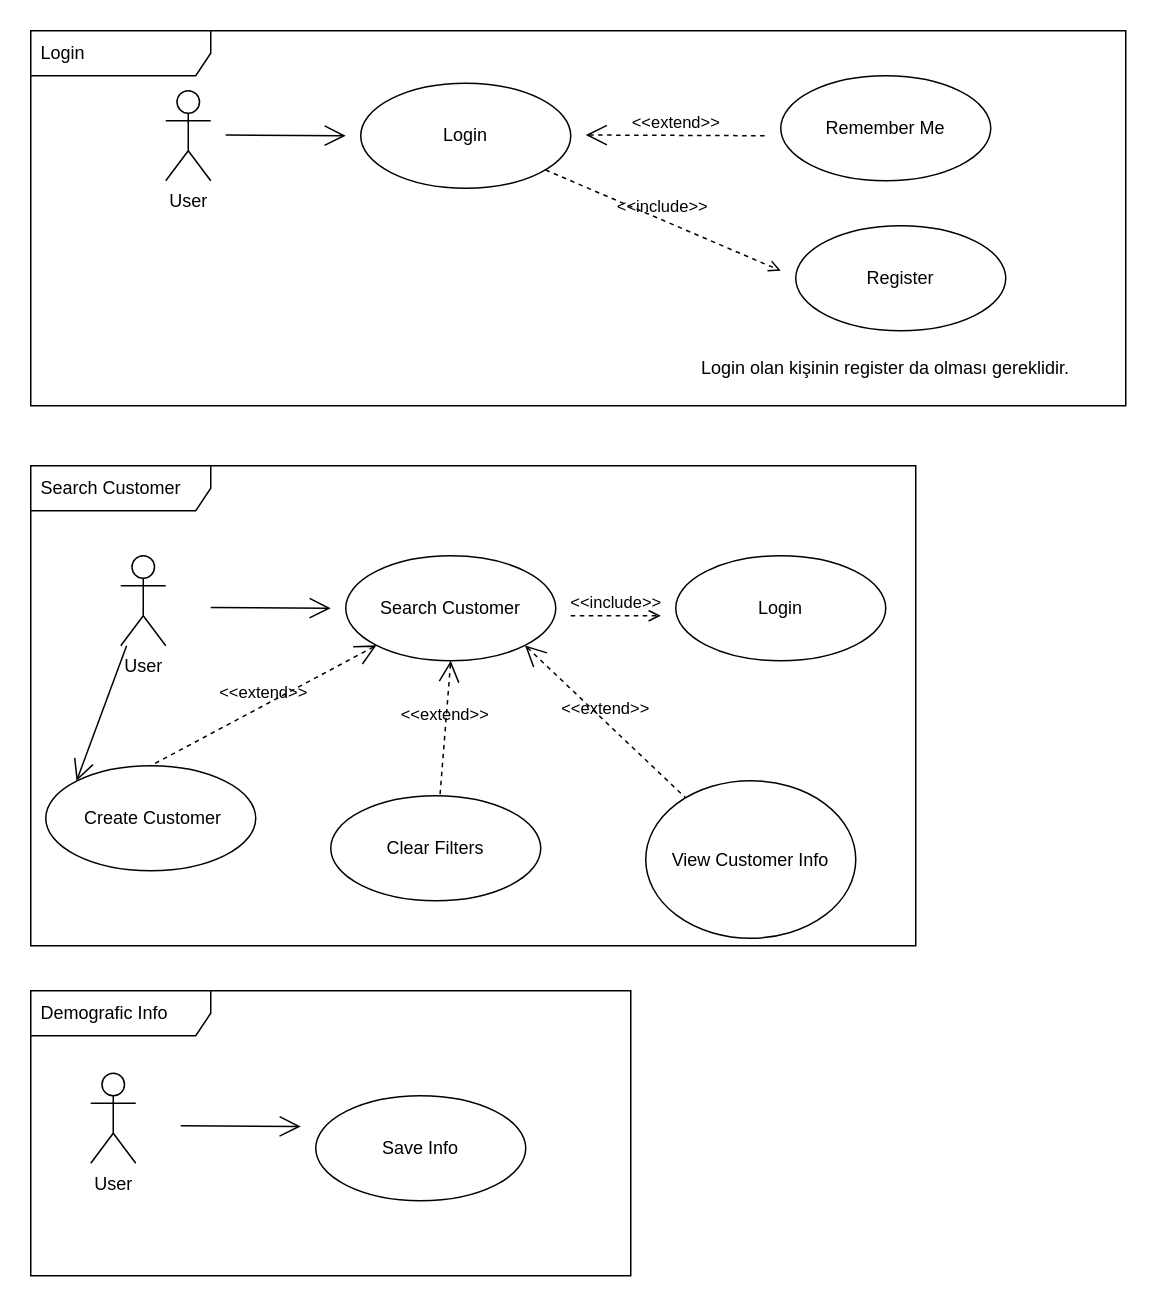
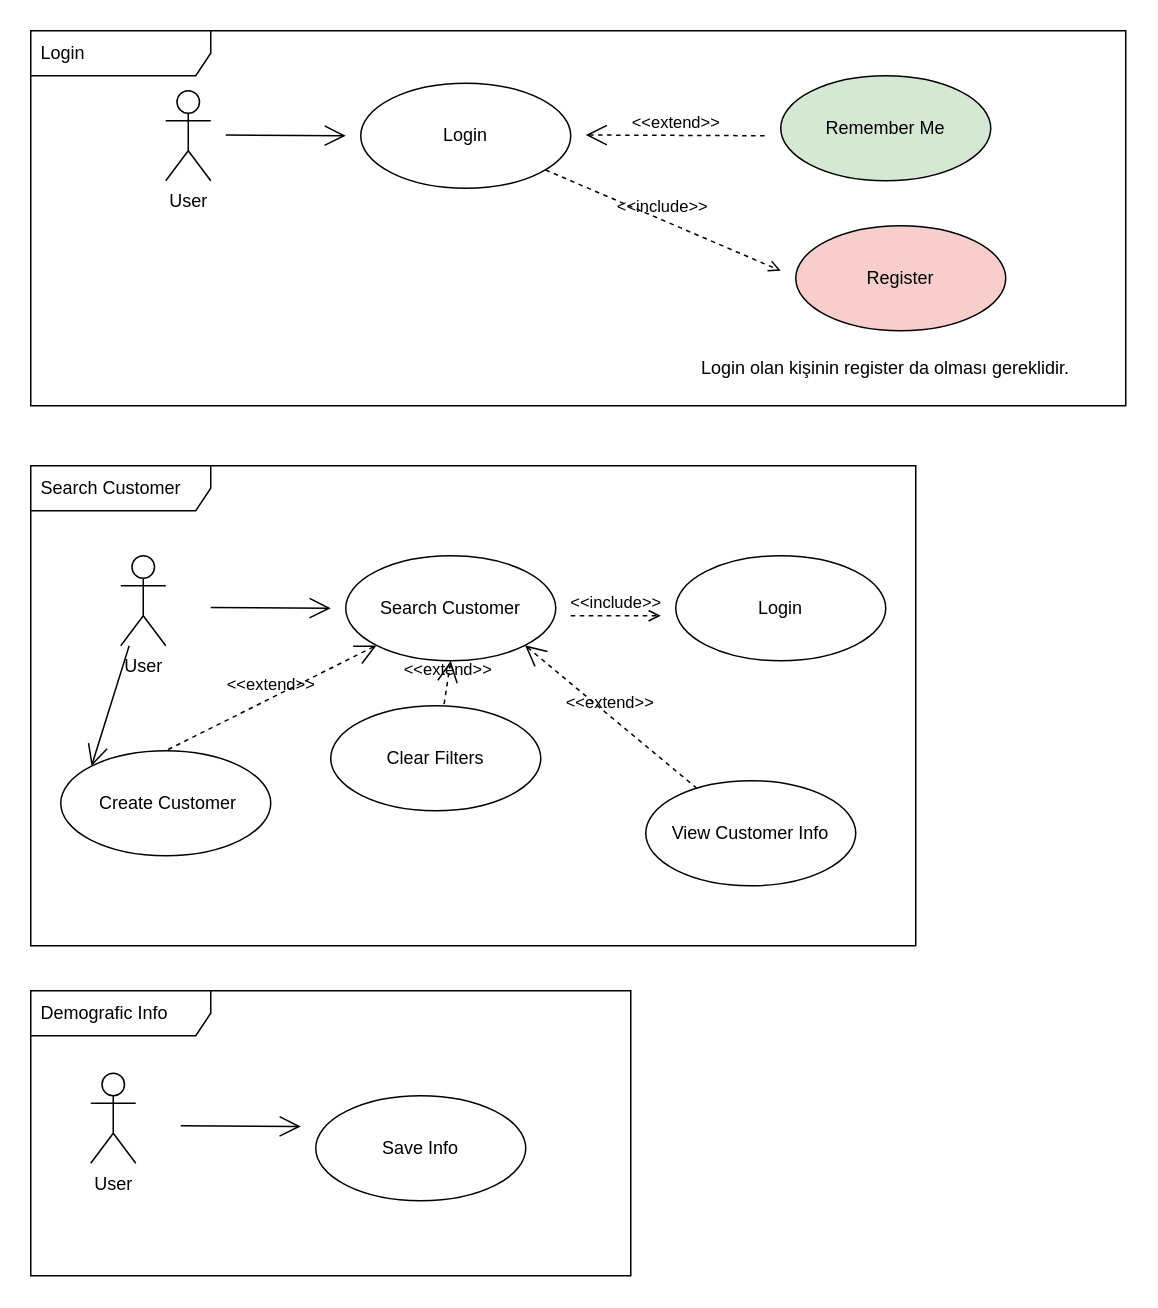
node "Remember Me": fillcolor #ffffff -> #d5e8d4
node "Register": fillcolor #ffffff -> #f8cecc
node "Create Customer": moved (151, 818) -> (166, 803)
node "Clear Filters": moved (436, 848) -> (436, 758)
node "View Customer Info": size 210x158 -> 210x105
